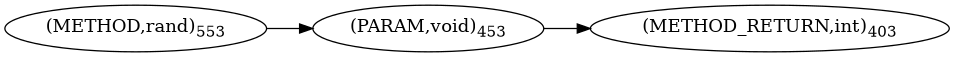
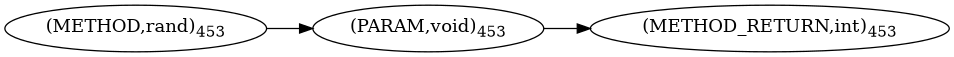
node "(METHOD,rand)": text "553" -> "453"
node "(METHOD_RETURN,int)": text "403" -> "453"
